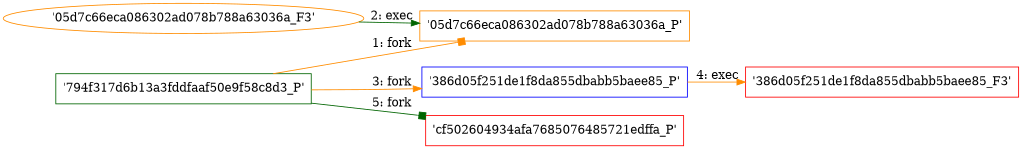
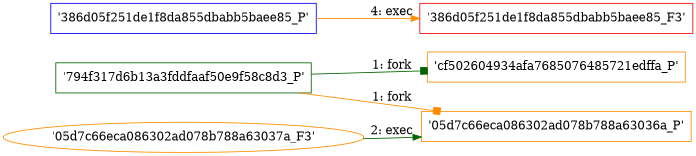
node "'05d7c66eca086302ad078b788a63036a_F3'": label "'05d7c66eca086302ad078b788a63036a_F3'" -> "'05d7c66eca086302ad078b788a63037a_F3'"
edge "'794f317d6b13a3fddfaaf50e9f58c8d3_P'" -> "'386d05f251de1f8da855dbabb5baee85_P'": removed, label "3: fork"
edge "'794f317d6b13a3fddfaaf50e9f58c8d3_P'" -> "'cf502604934afa7685076485721edffa_P'": label "5: fork" -> "1: fork"
node "'cf502604934afa7685076485721edffa_P'": color red -> darkorange
